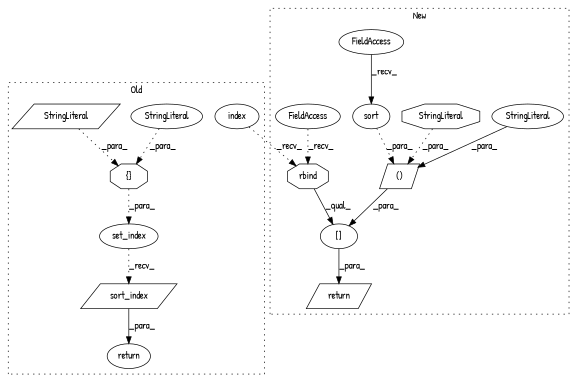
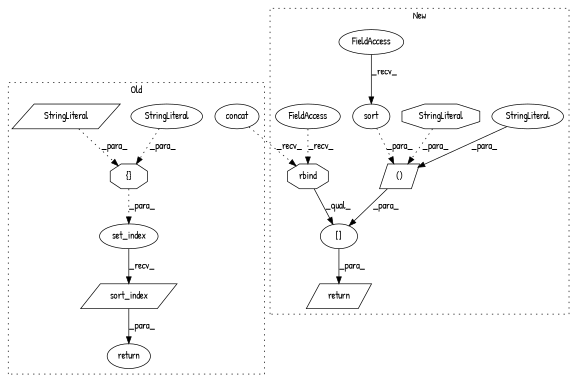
node "index": label "index" -> "concat"
edge "set_index" -> "sort_index": style dotted -> solid
